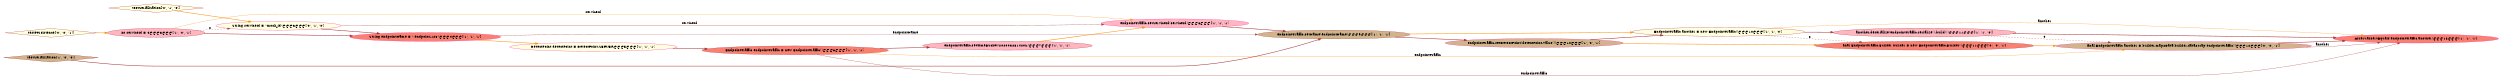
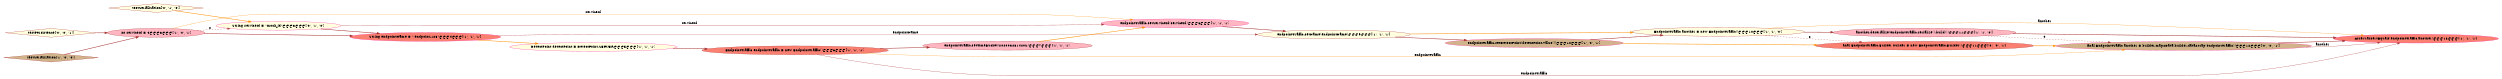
edge "testPersistence['0', '0', '1']" -> "int serviceId = 4@@@3@@@['1', '0', '1']": color darkorange -> brown
node "endpointTraffic.setName(endpointName)@@@9@@@['1', '1', '1']": fillcolor tan -> lightyellow
edge "testSerialization['1', '0', '0']" -> "endpointTraffic.setName(endpointName)@@@9@@@['1', '1', '1']": now "testSerialization['1', '0', '0']" -> "int serviceId = 4@@@3@@@['1', '0', '1']"
